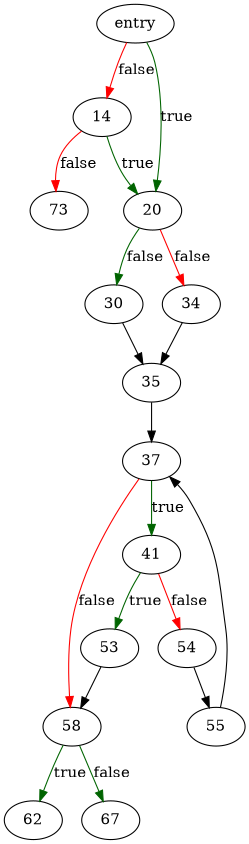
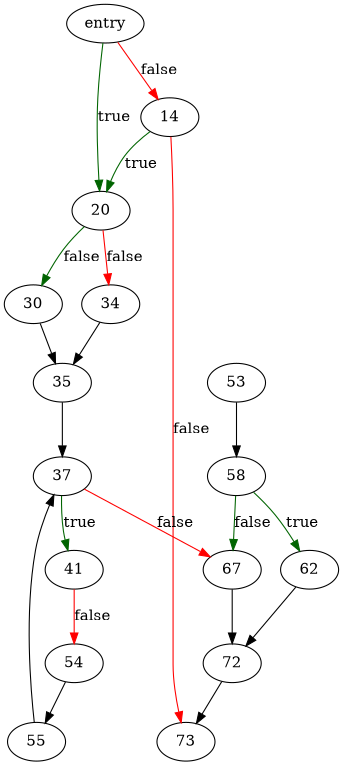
edge "37" -> "58": now "37" -> "67"
edge "41" -> "53": removed, label "true"
node "72": added
